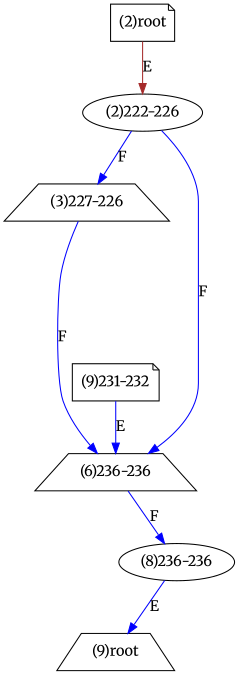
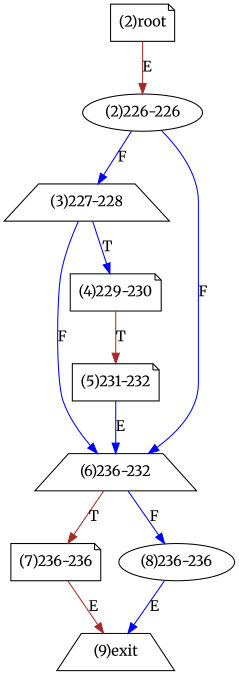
node "(2)222-226": label "(2)222-226" -> "(2)226-226"
node "(3)227-226": label "(3)227-226" -> "(3)227-228"
node "(4)229-230": added
node "(9)231-232": label "(9)231-232" -> "(5)231-232"
node "(6)236-236": label "(6)236-236" -> "(6)236-232"
node "(7)236-236": added
node "(9)root": label "(9)root" -> "(9)exit"
